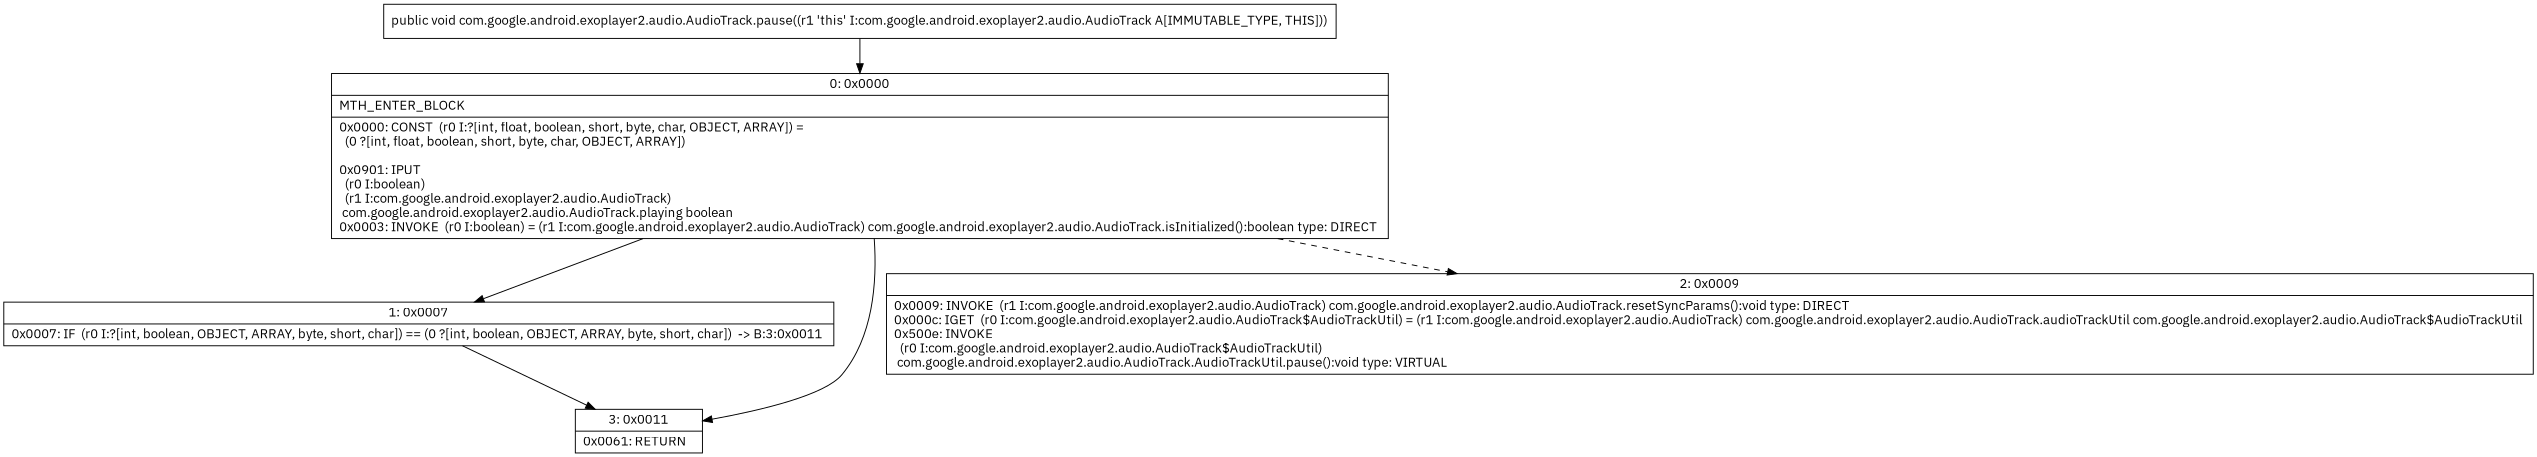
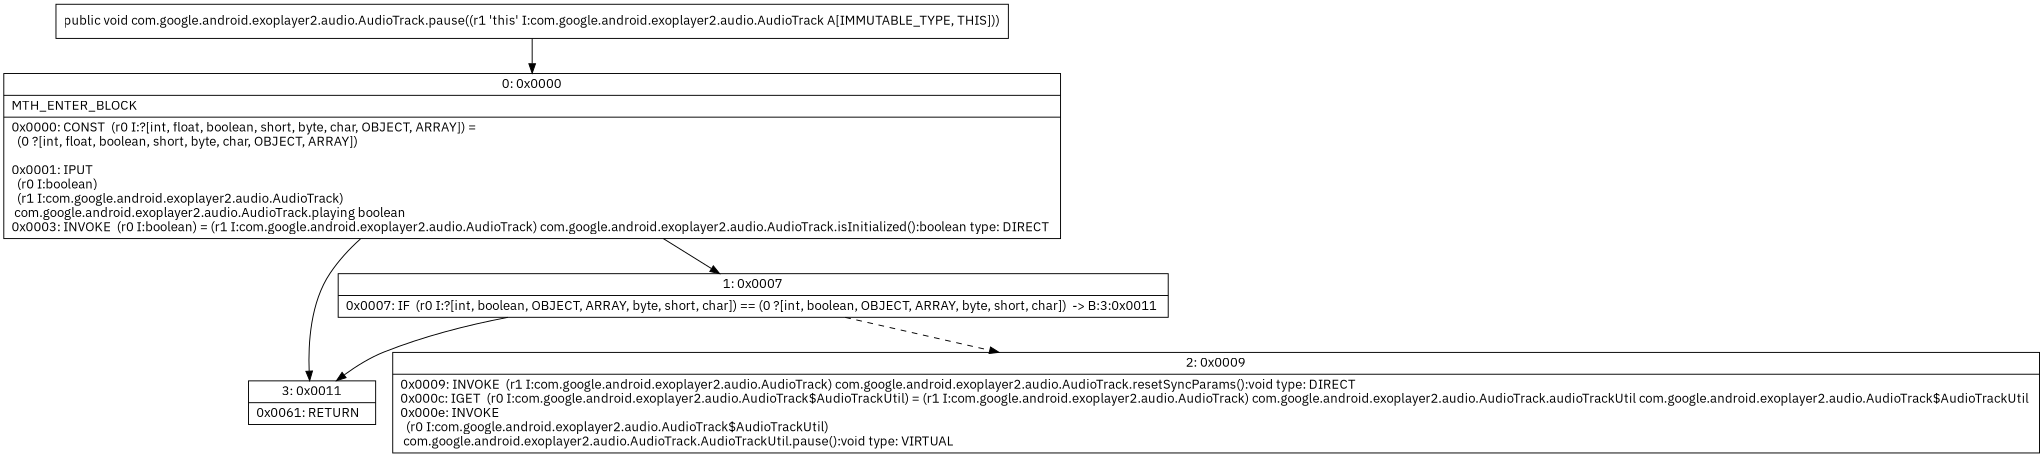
node "0: 0x0000": text "0x0901: IPUT" -> "0x0001: IPUT"
edge "0: 0x0000" -> "2: 0x0009": now "1: 0x0007" -> "2: 0x0009"
node "2: 0x0009": text "0x500e: INVOKE" -> "0x000e: INVOKE"
